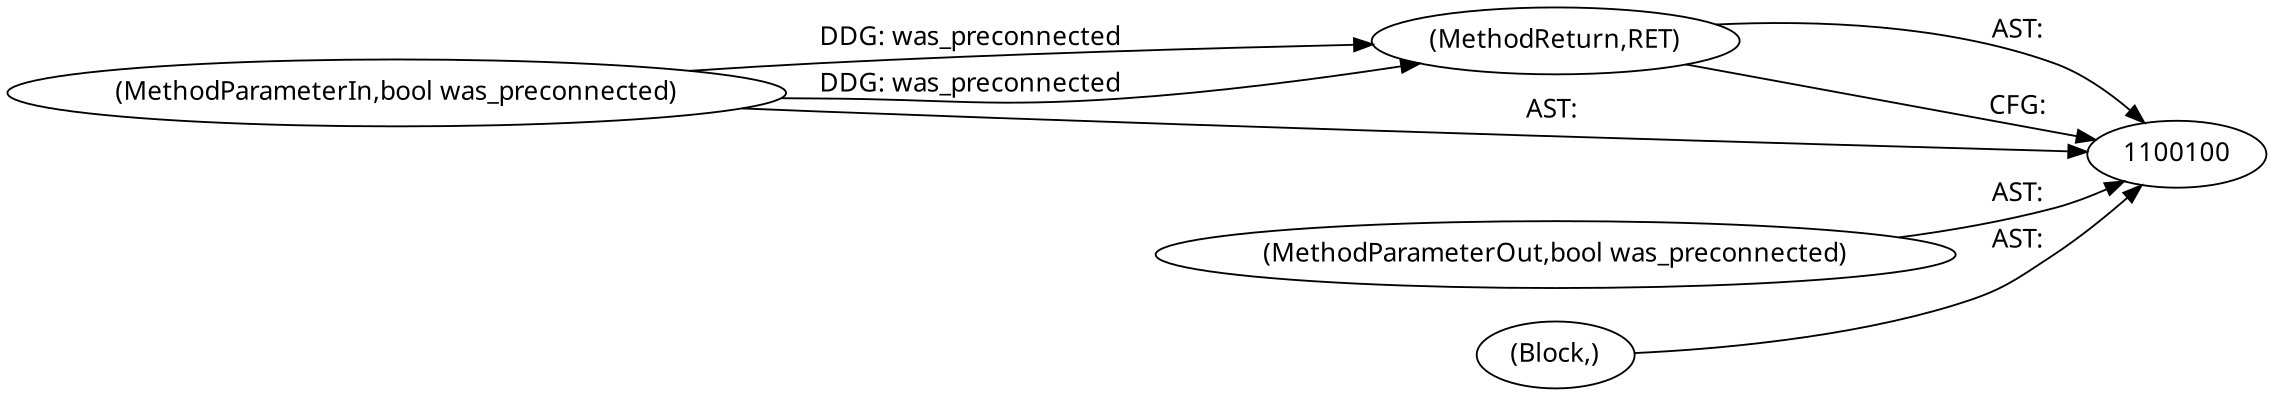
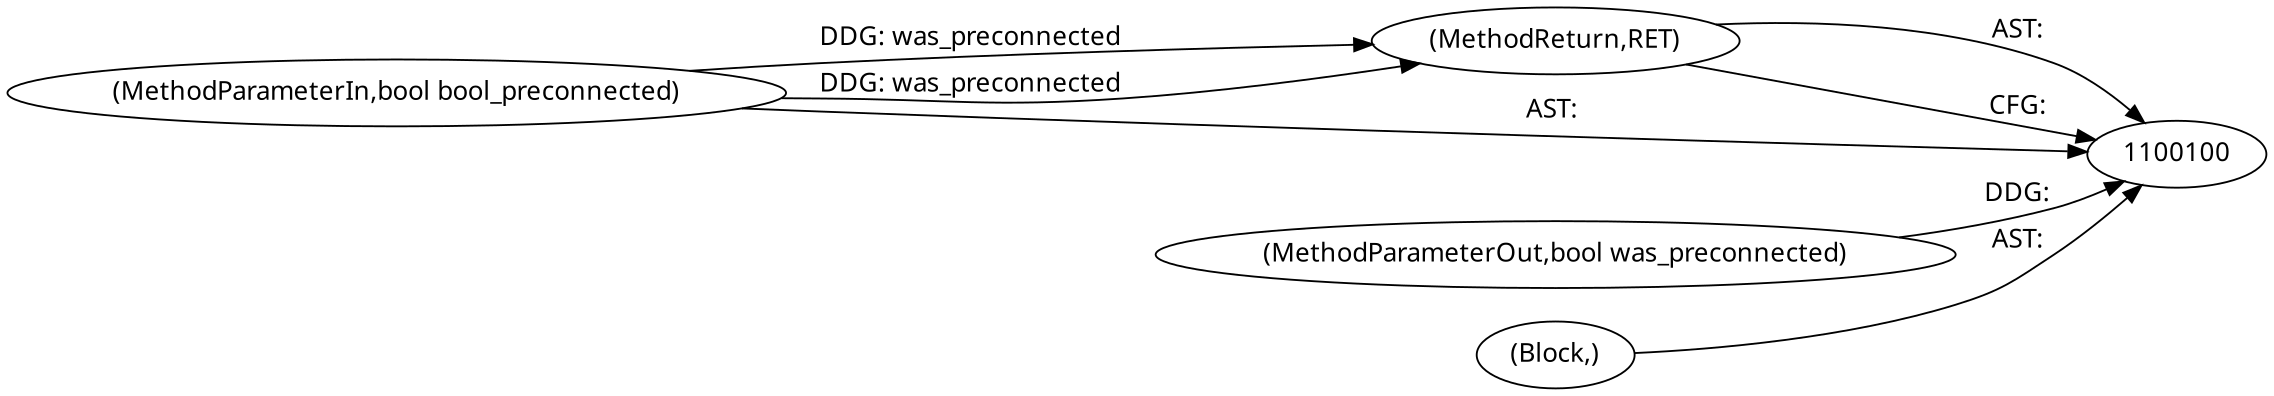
node "(MethodParameterIn,bool was_preconnected)": label "(MethodParameterIn,bool was_preconnected)" -> "(MethodParameterIn,bool bool_preconnected)"
edge "(MethodParameterOut,bool was_preconnected)" -> "1100100": label "AST: " -> "DDG: "
